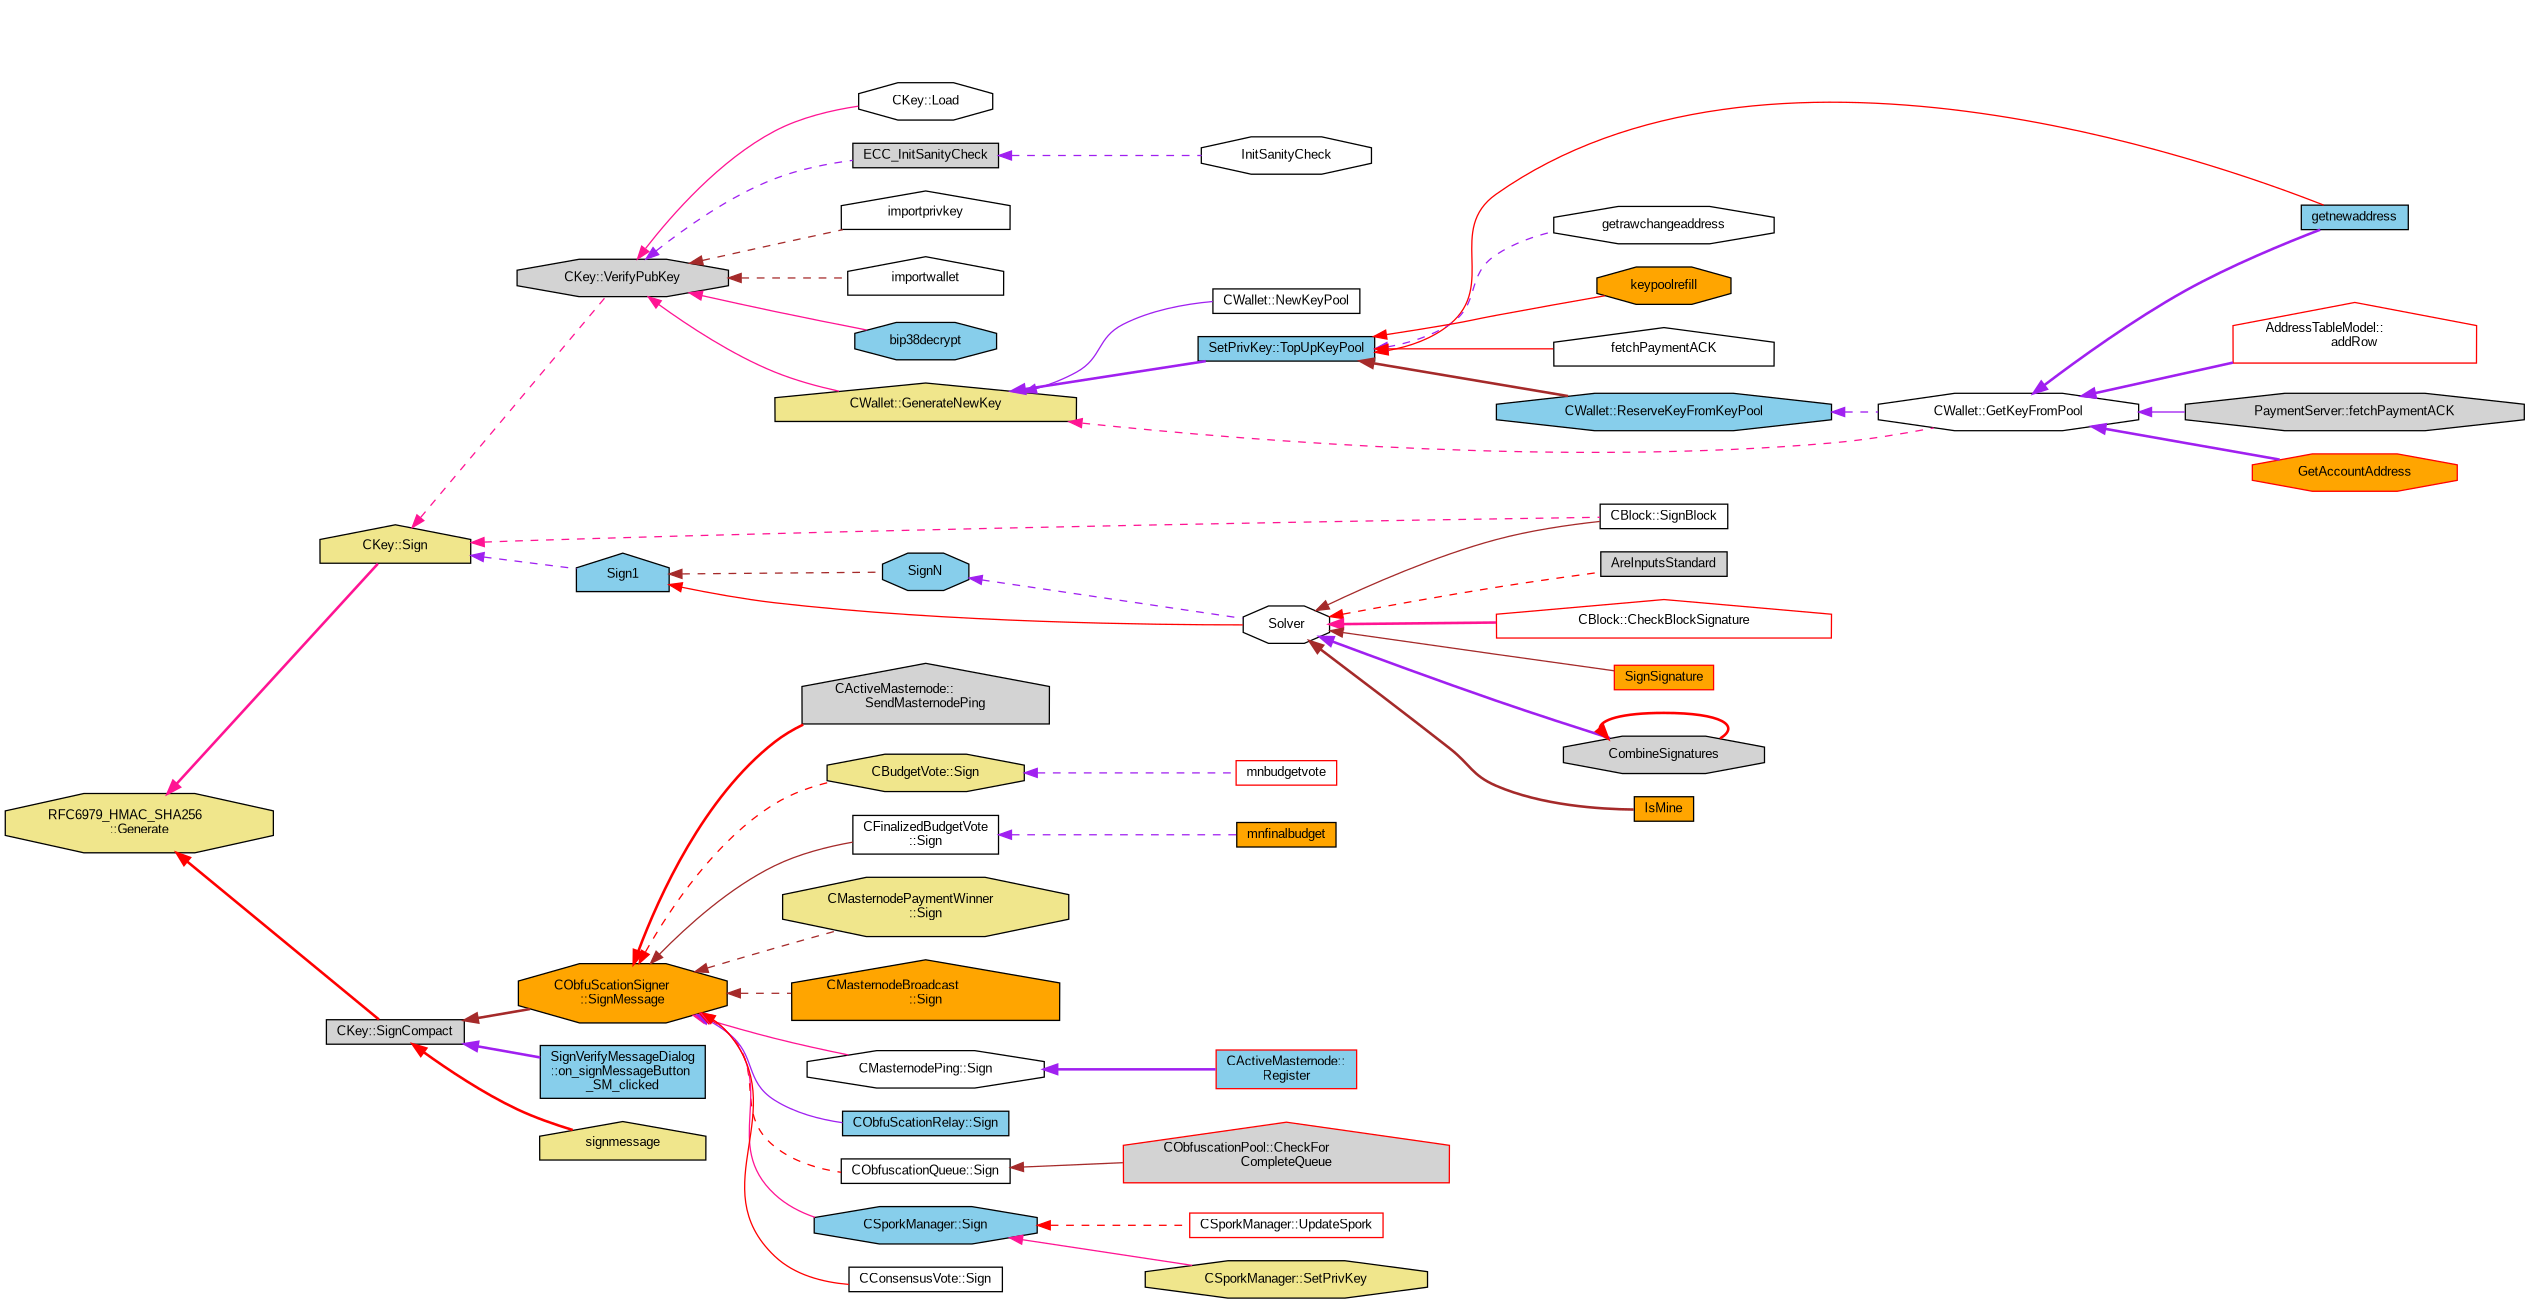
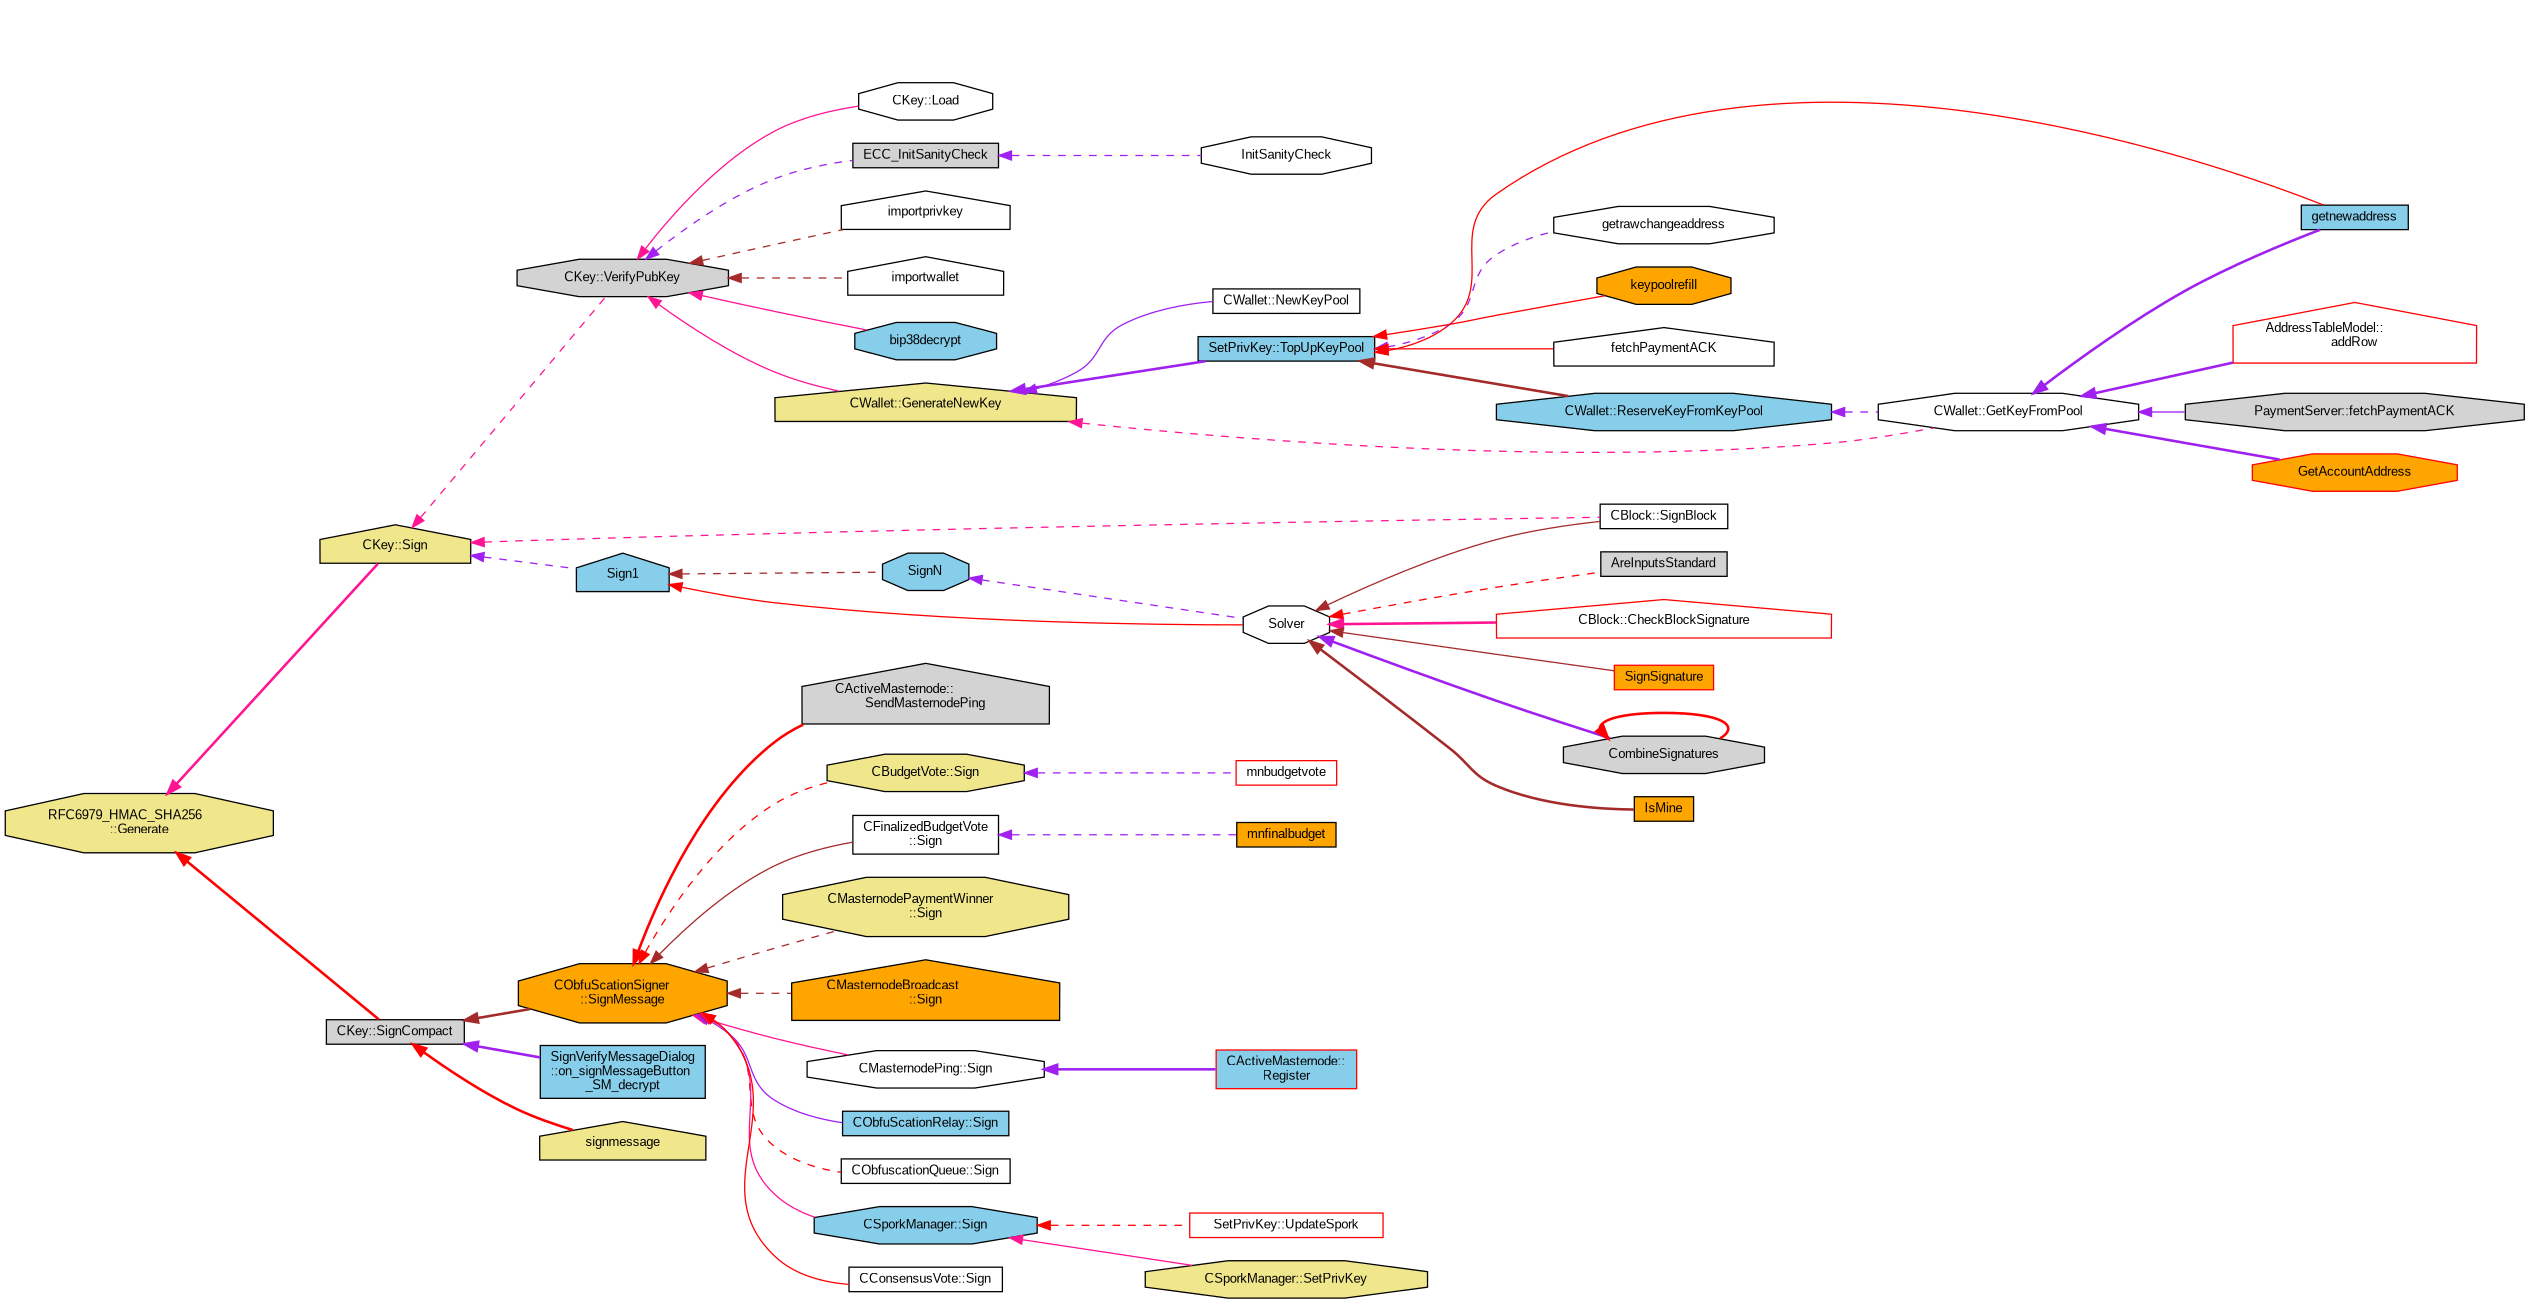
node "SignVerifyMessageDialog ::on_signMessageButton _SM_clicked": label "SignVerifyMessageDialog ::on_signMessageButton _SM_clicked" -> "SignVerifyMessageDialog ::on_signMessageButton _SM_decrypt"
node "CObfuscationPool::CheckFor CompleteQueue": removed
node "CSporkManager::UpdateSpork": label "CSporkManager::UpdateSpork" -> "SetPrivKey::UpdateSpork"
